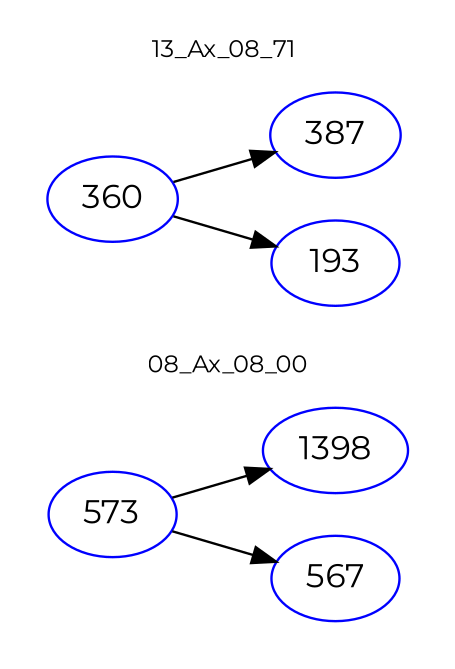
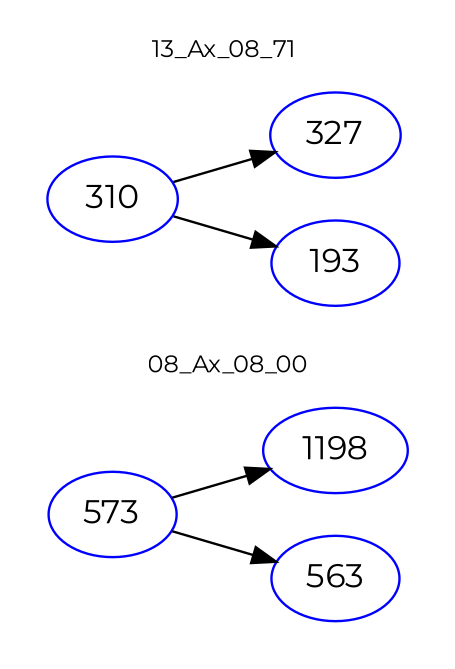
node "387": label "387" -> "327"
node "360": label "360" -> "310"
node "1398": label "1398" -> "1198"
node "567": label "567" -> "563"
